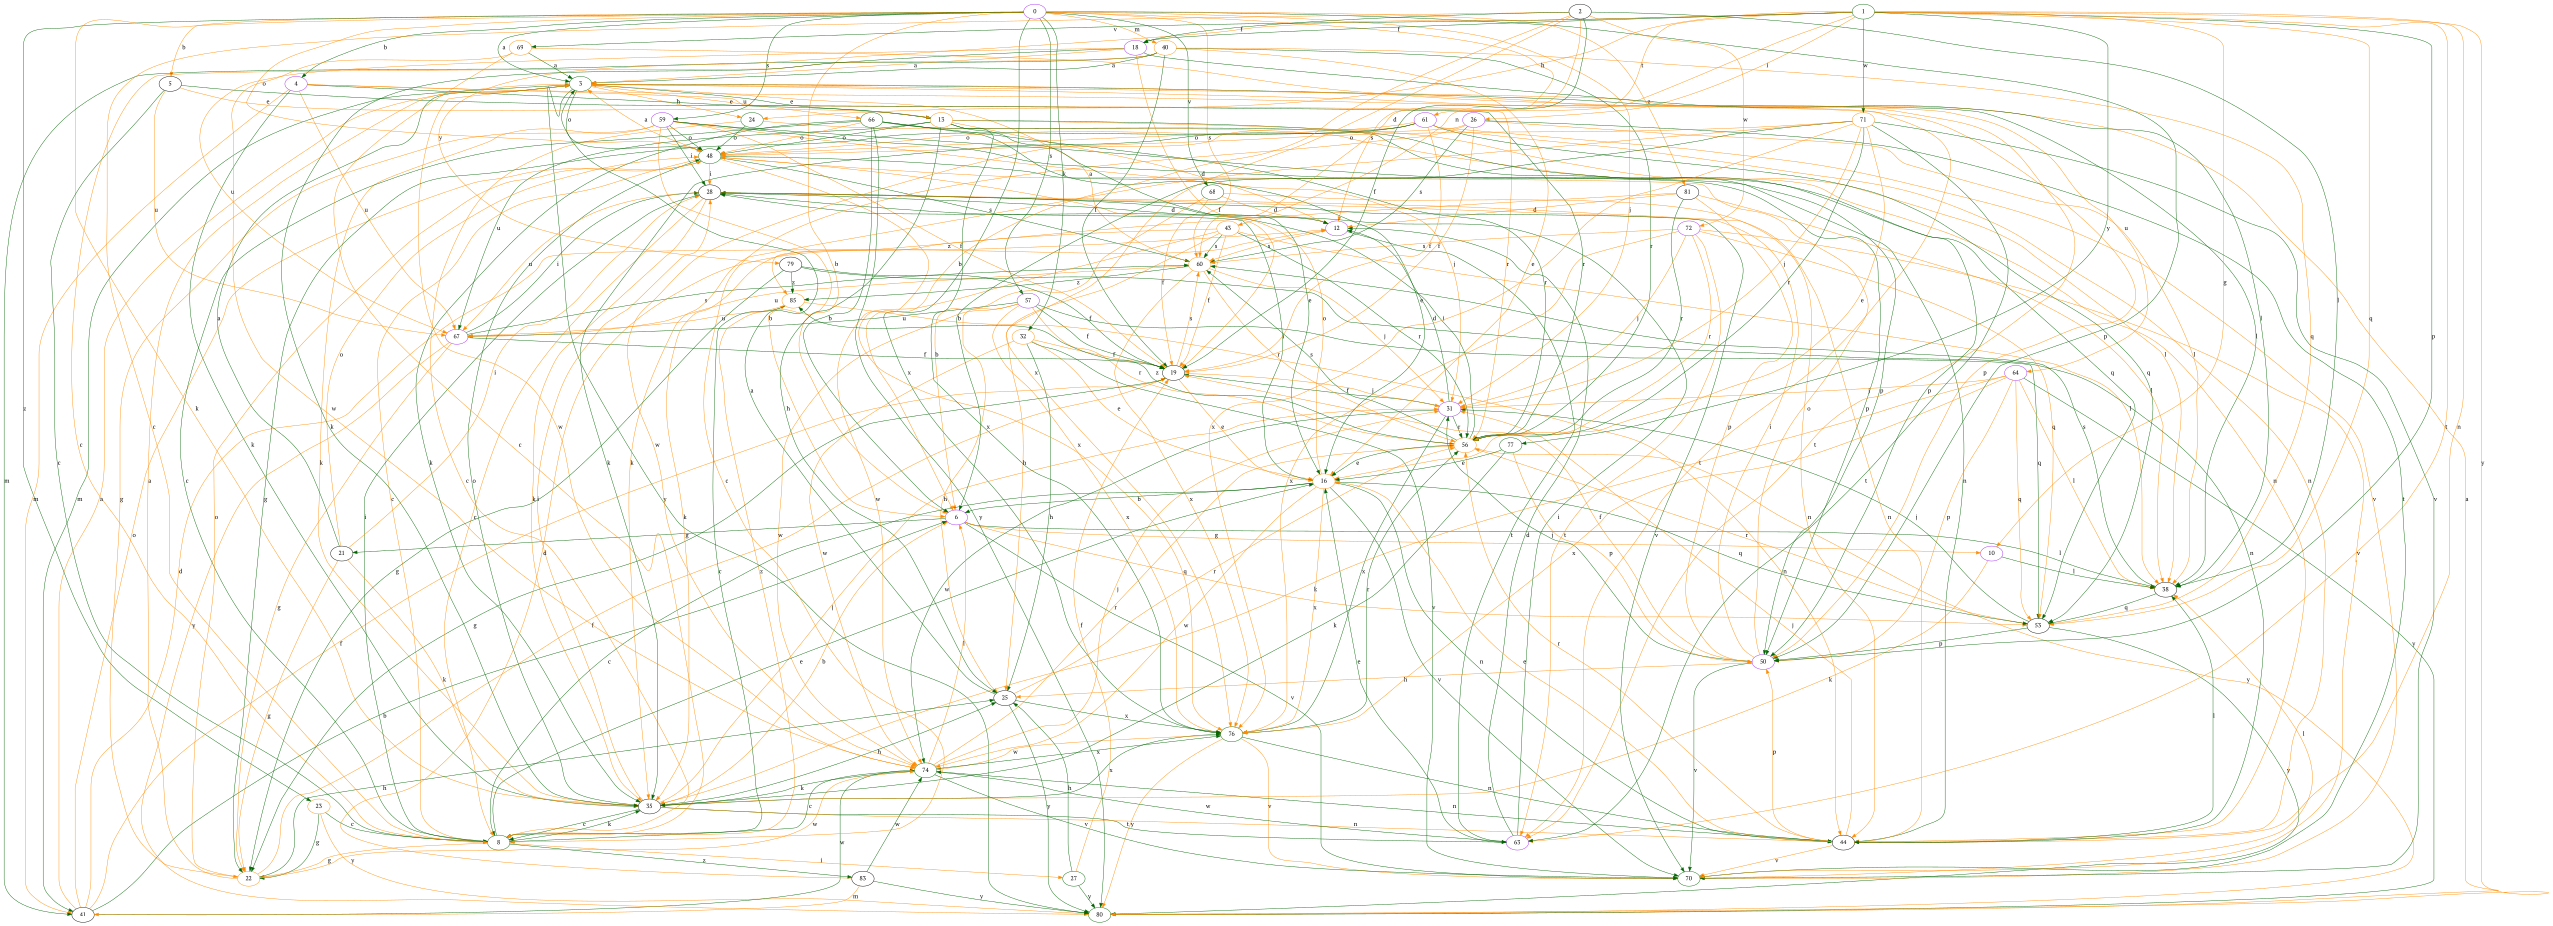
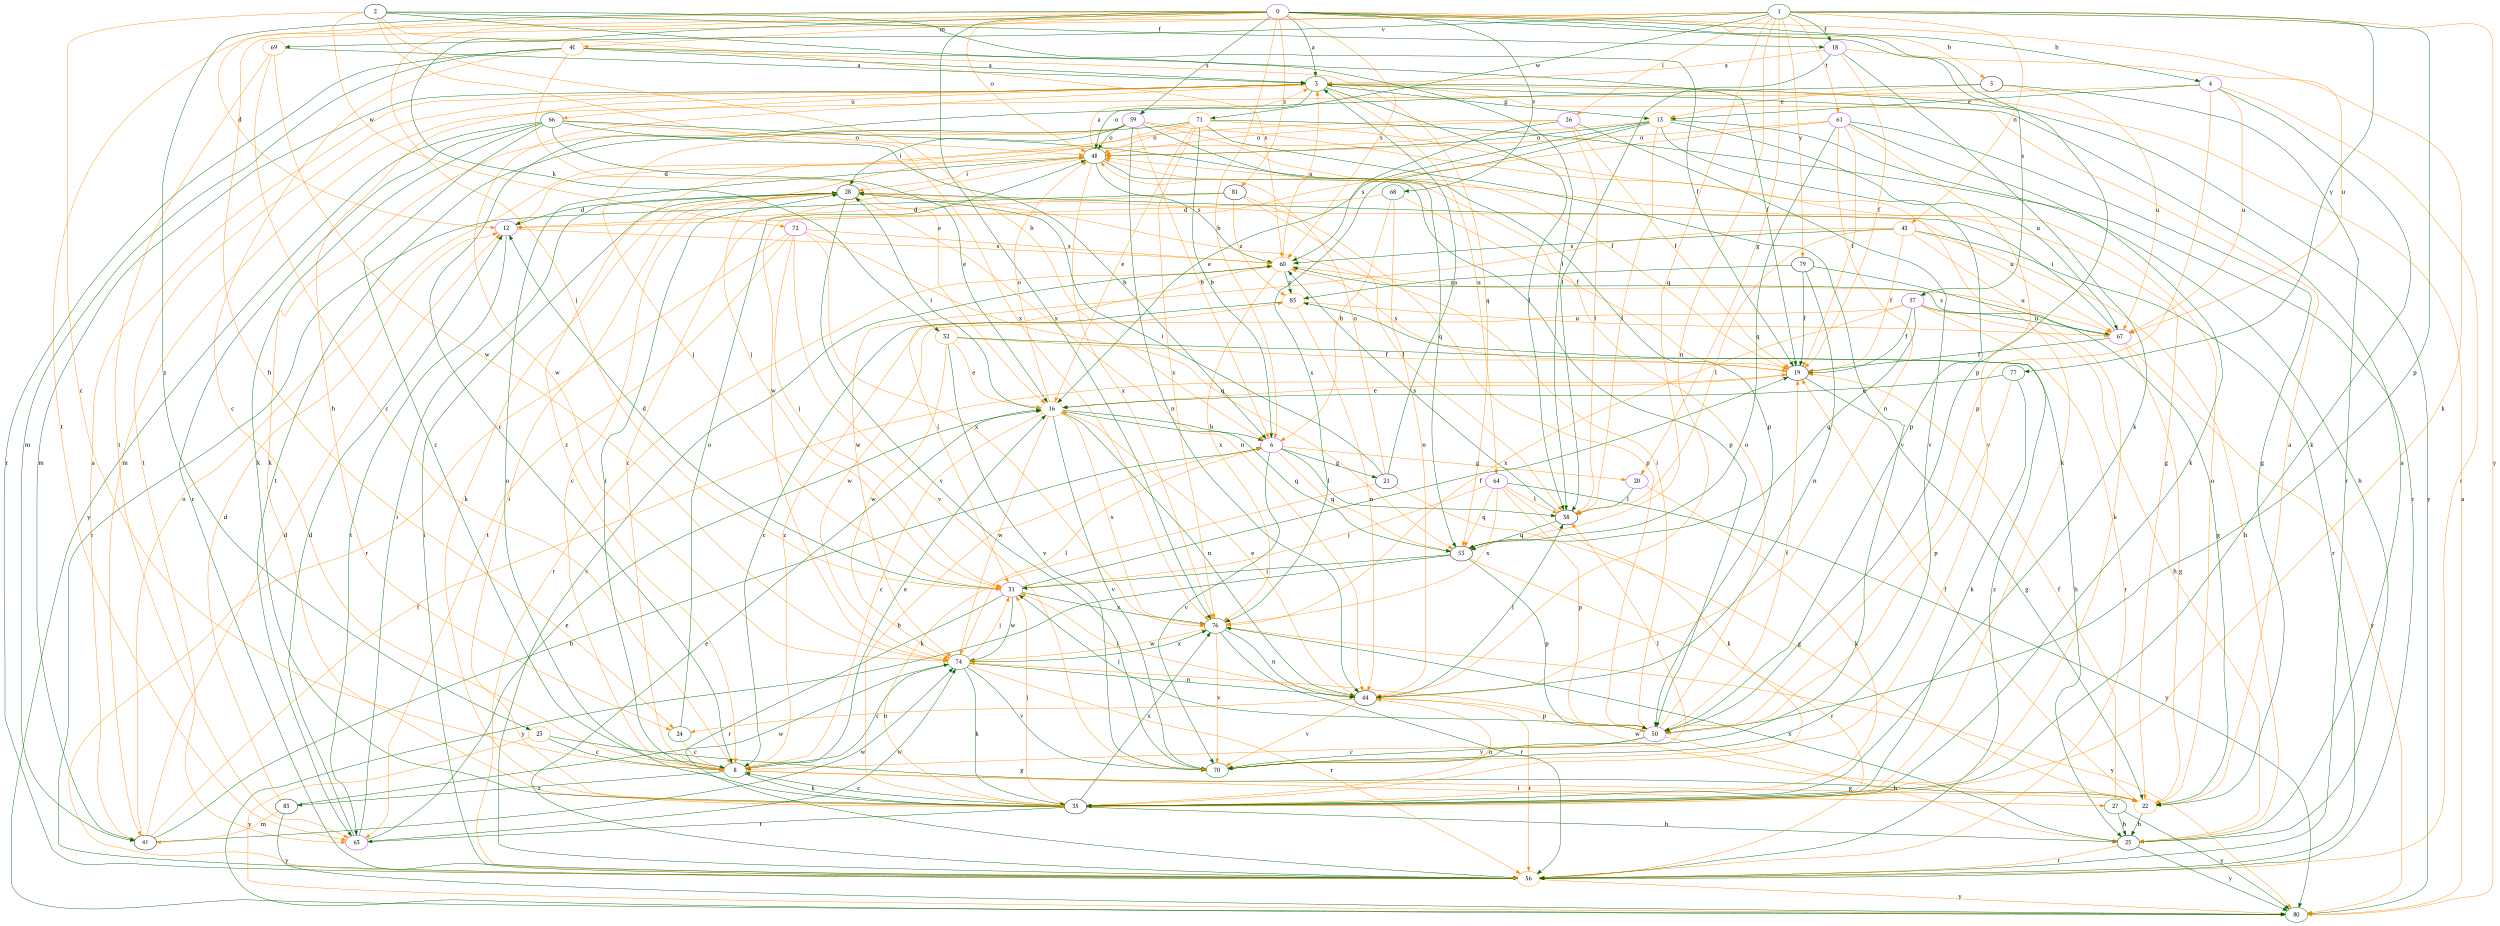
edge "3" -> "13": label "e" -> "g"
edge "24" -> "44": reversed
edge "21" -> "28": color darkorange -> darkgreen
edge "19" -> "31": removed, label "j"
edge "26" -> "70": label "t" -> "v"
edge "16" -> "8": color darkgreen -> darkorange
node "10": label "10" -> "20"
edge "50" -> "8": added, label "c"
